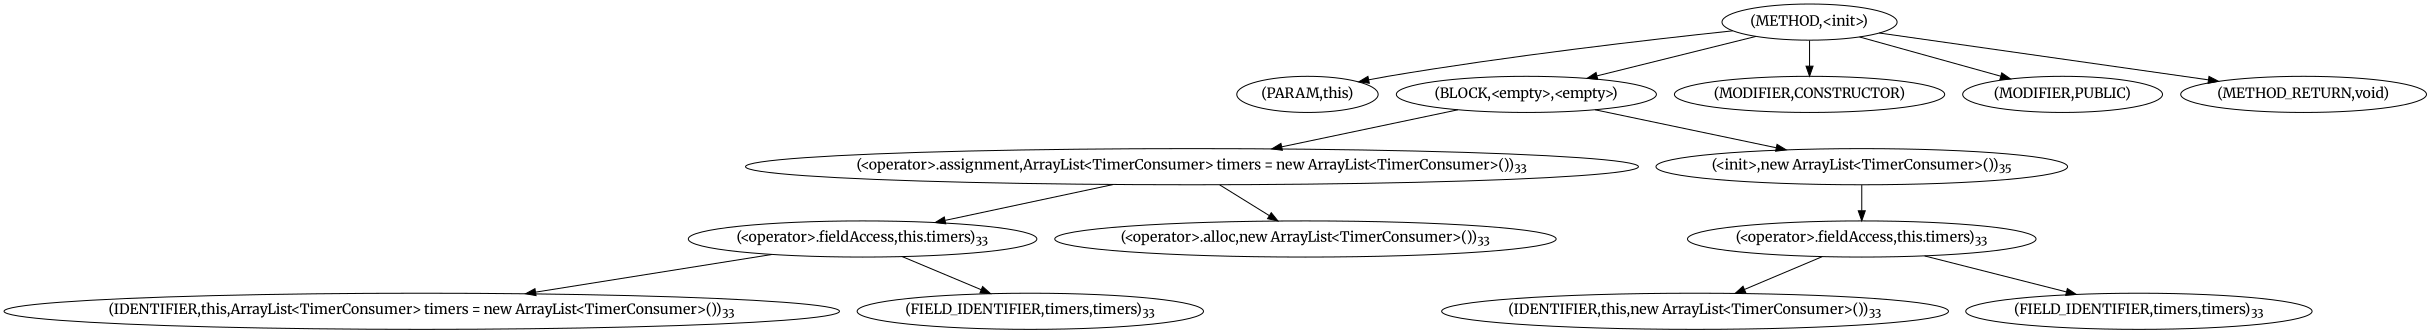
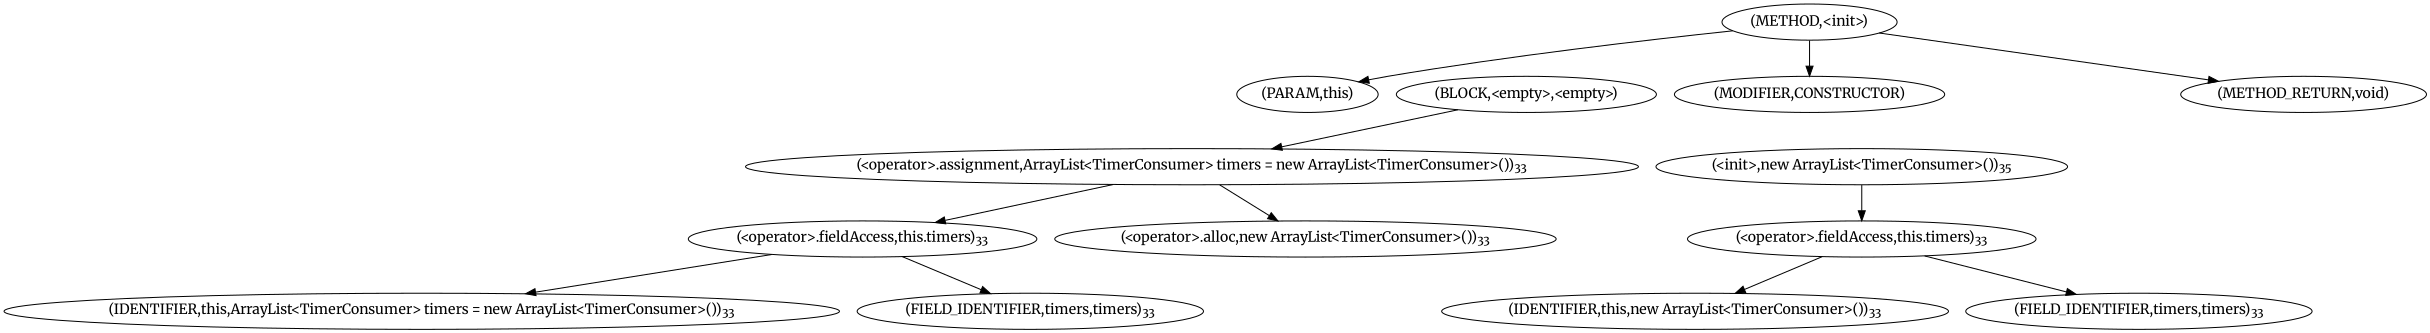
edge "(METHOD,<init>)" -> "(BLOCK,<empty>,<empty>)": removed
node "(MODIFIER,PUBLIC)": removed
edge "(BLOCK,<empty>,<empty>)" -> "(<init>,new ArrayList<TimerConsumer>())": removed
